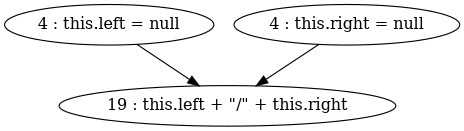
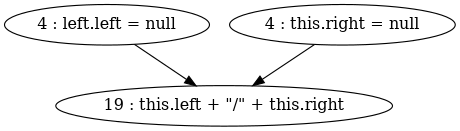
node "4 : this.left = null": label "4 : this.left = null" -> "4 : left.left = null"
